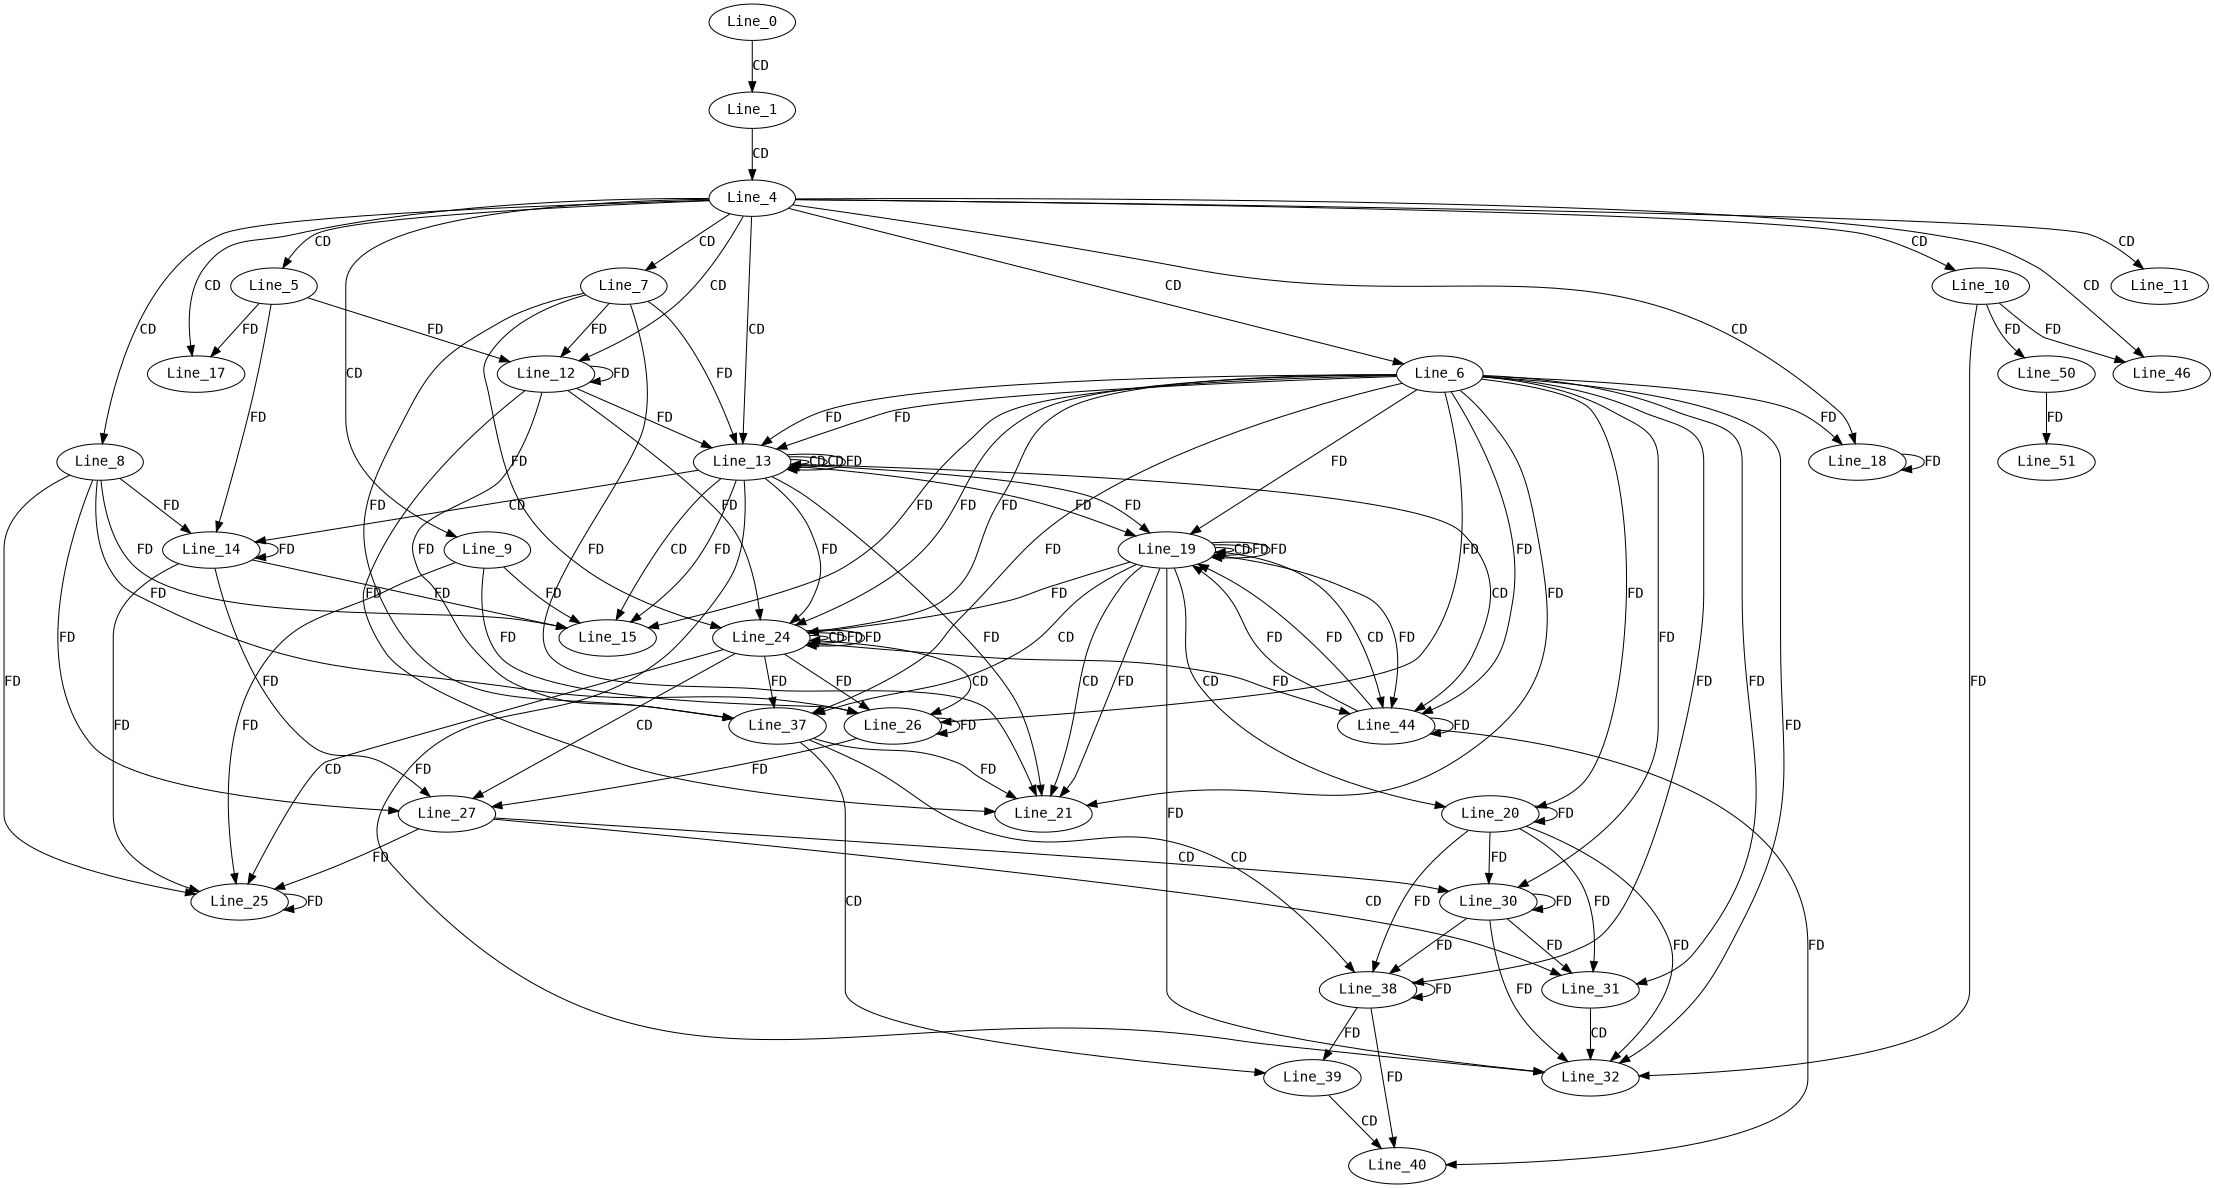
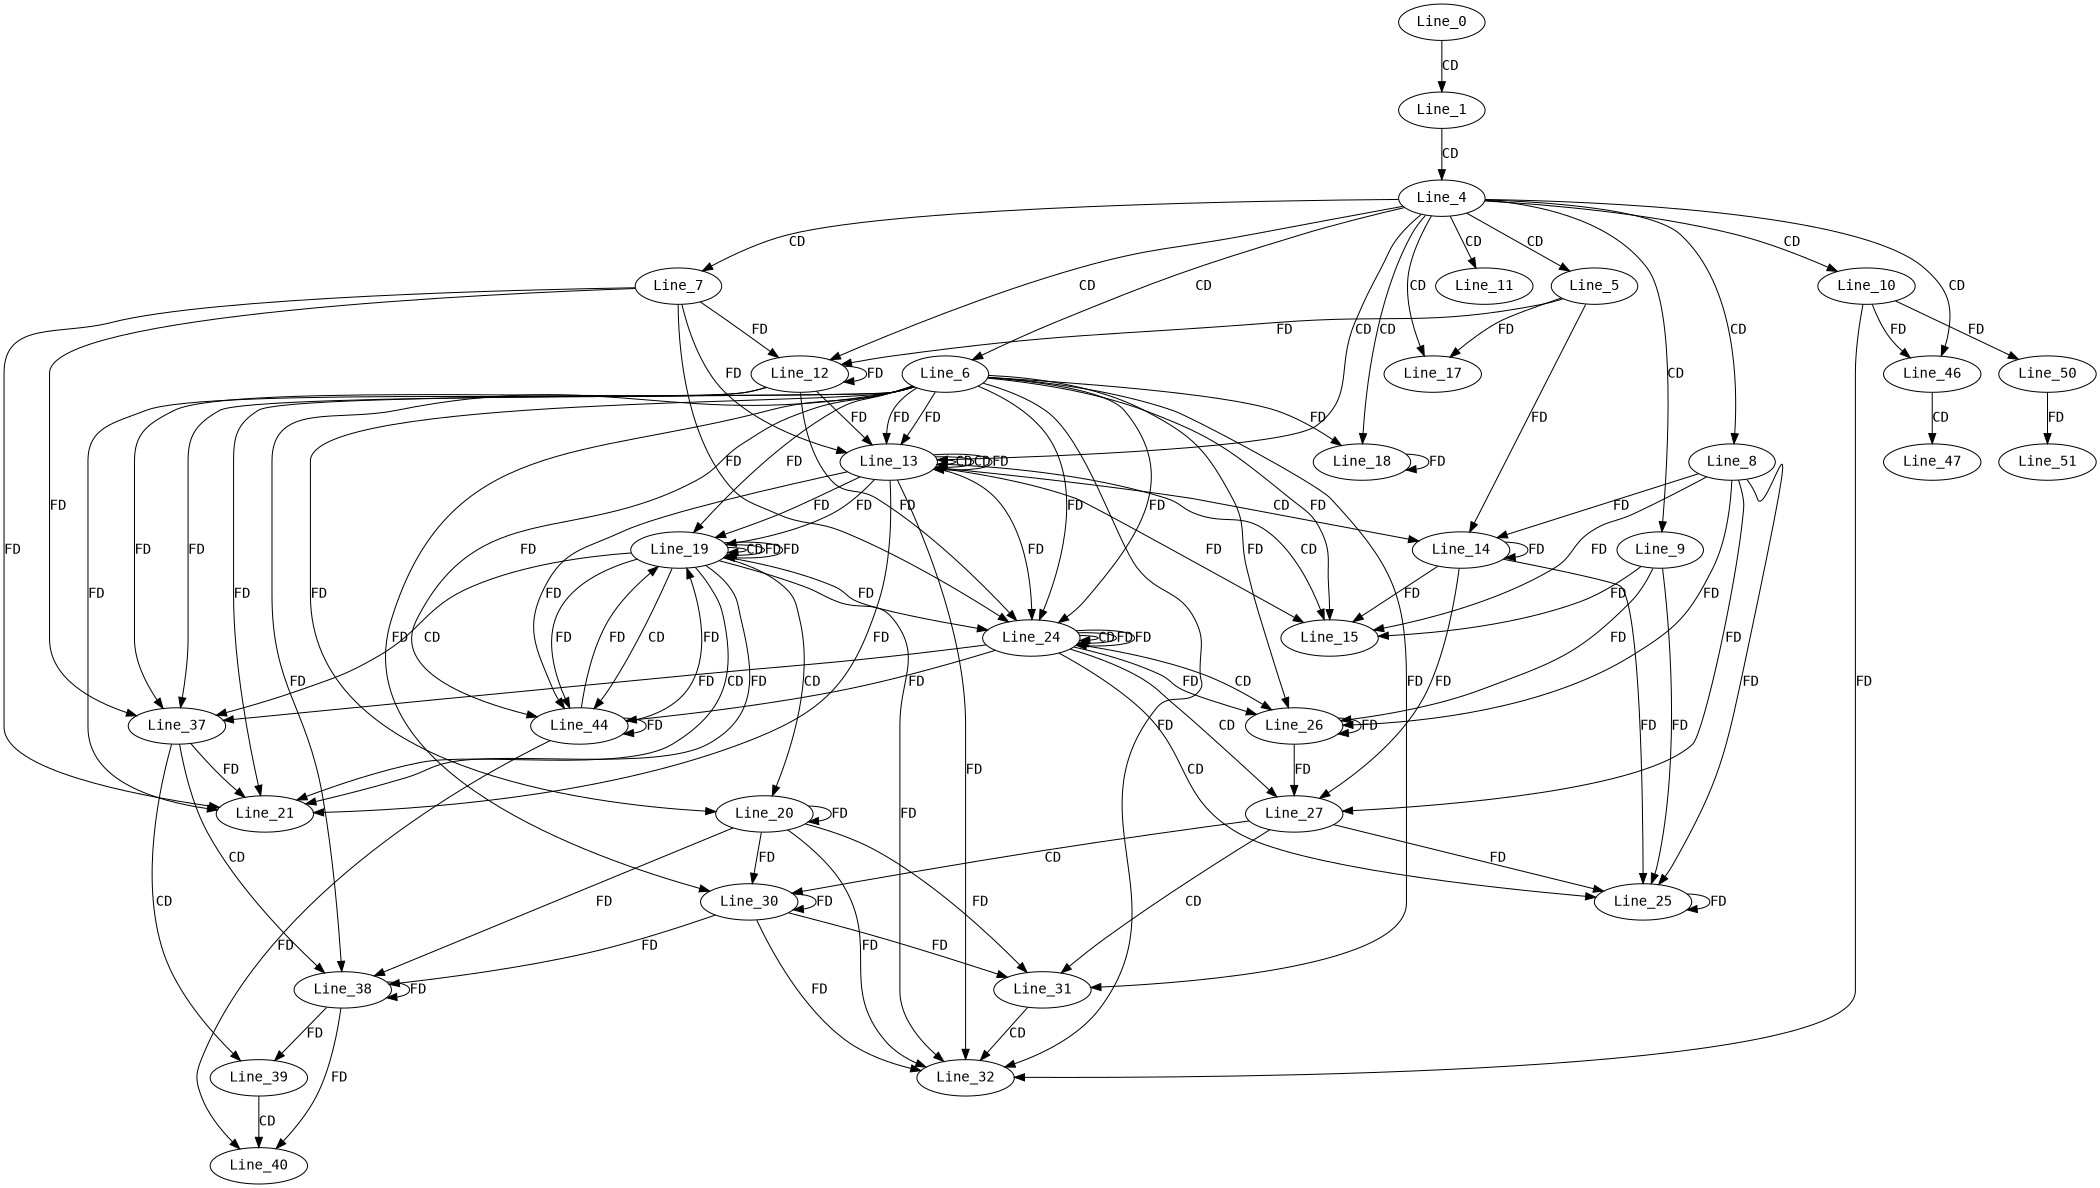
node "Line_47": added
edge "Line_13" -> "Line_44": label "CD" -> "FD"
